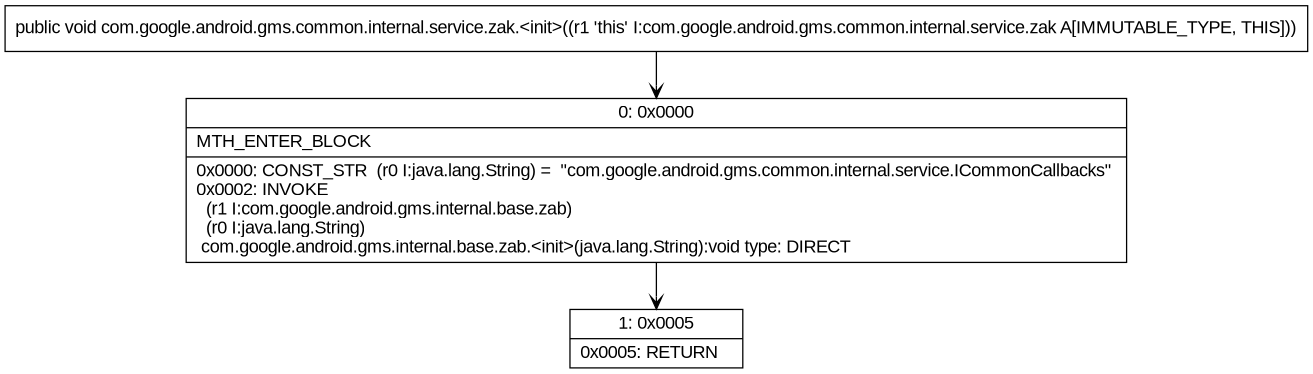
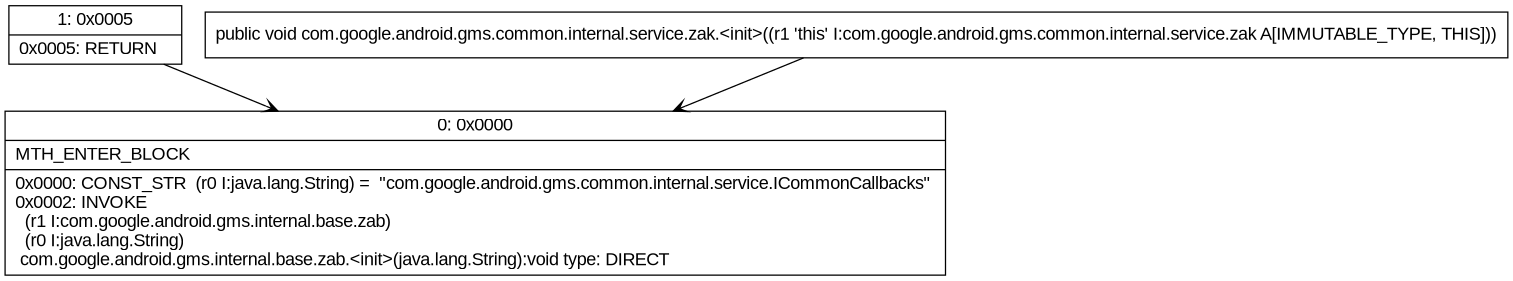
edge "0: 0x0000" -> "1: 0x0005": reversed
